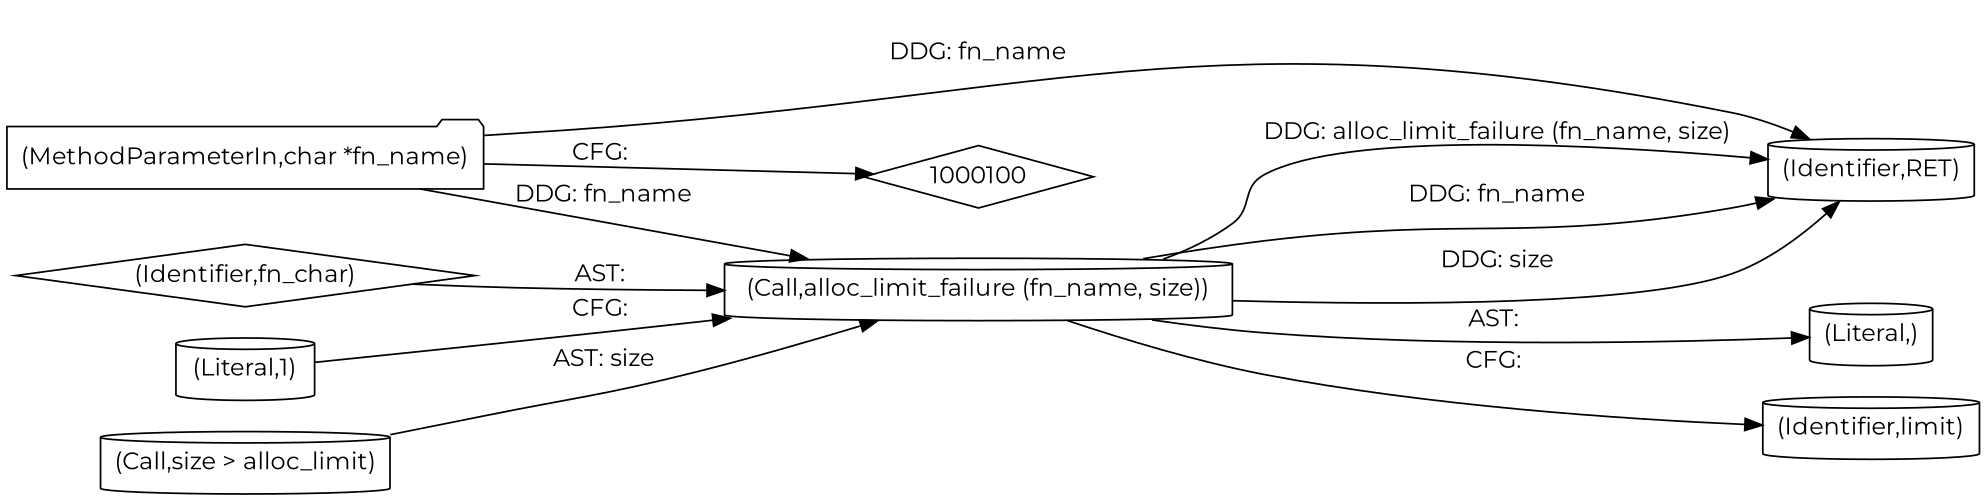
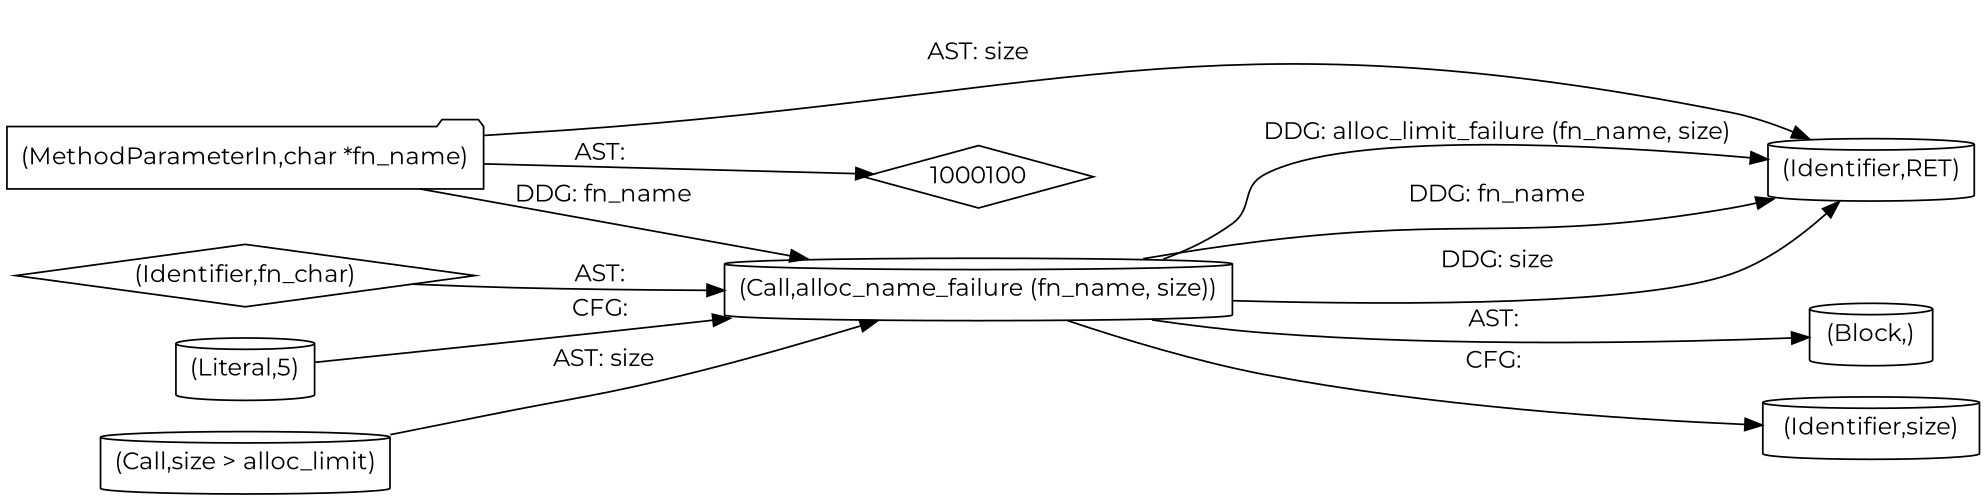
edge "(MethodParameterIn,char *fn_name)" -> "(Identifier,RET)": label "DDG: fn_name" -> "AST: size"
edge "(MethodParameterIn,char *fn_name)" -> "1000100": label "CFG: " -> "AST: "
node "(Call,alloc_limit_failure (fn_name, size))": label "(Call,alloc_limit_failure (fn_name, size))" -> "(Call,alloc_name_failure (fn_name, size))"
node "(Literal,)": label "(Literal,)" -> "(Block,)"
node "(Literal,1)": label "(Literal,1)" -> "(Literal,5)"
node "(Identifier,limit)": label "(Identifier,limit)" -> "(Identifier,size)"
